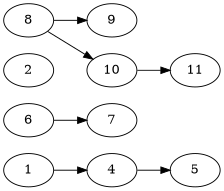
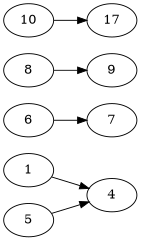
edge "8" -> "10": removed
node "2": removed
node "11": label "11" -> "17"
edge "4" -> "5": reversed
